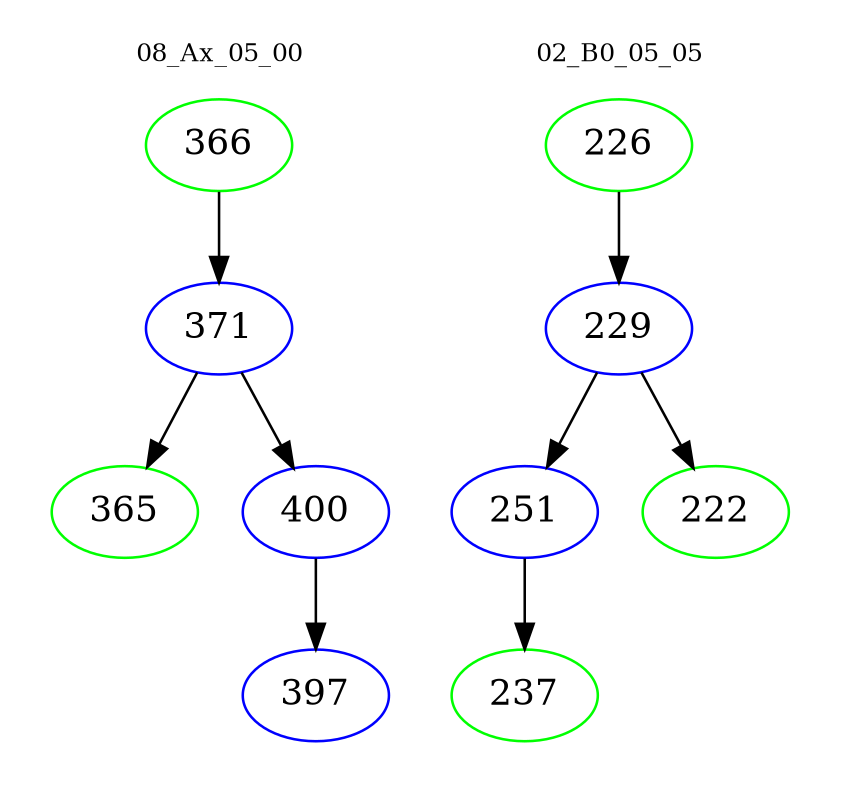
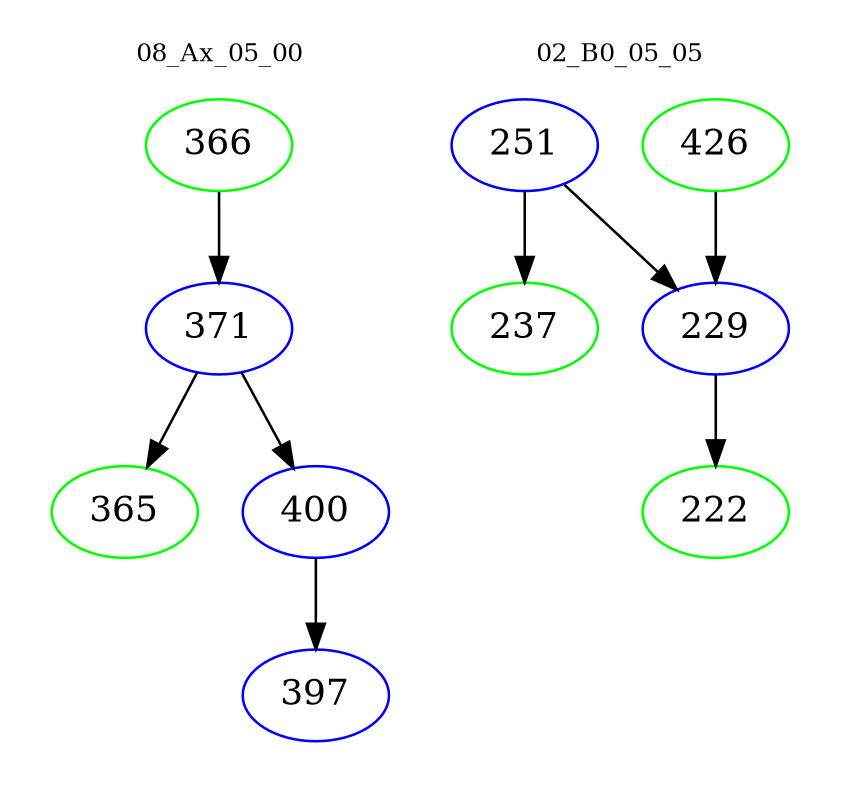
node "226": label "226" -> "426"
edge "229" -> "251": reversed
